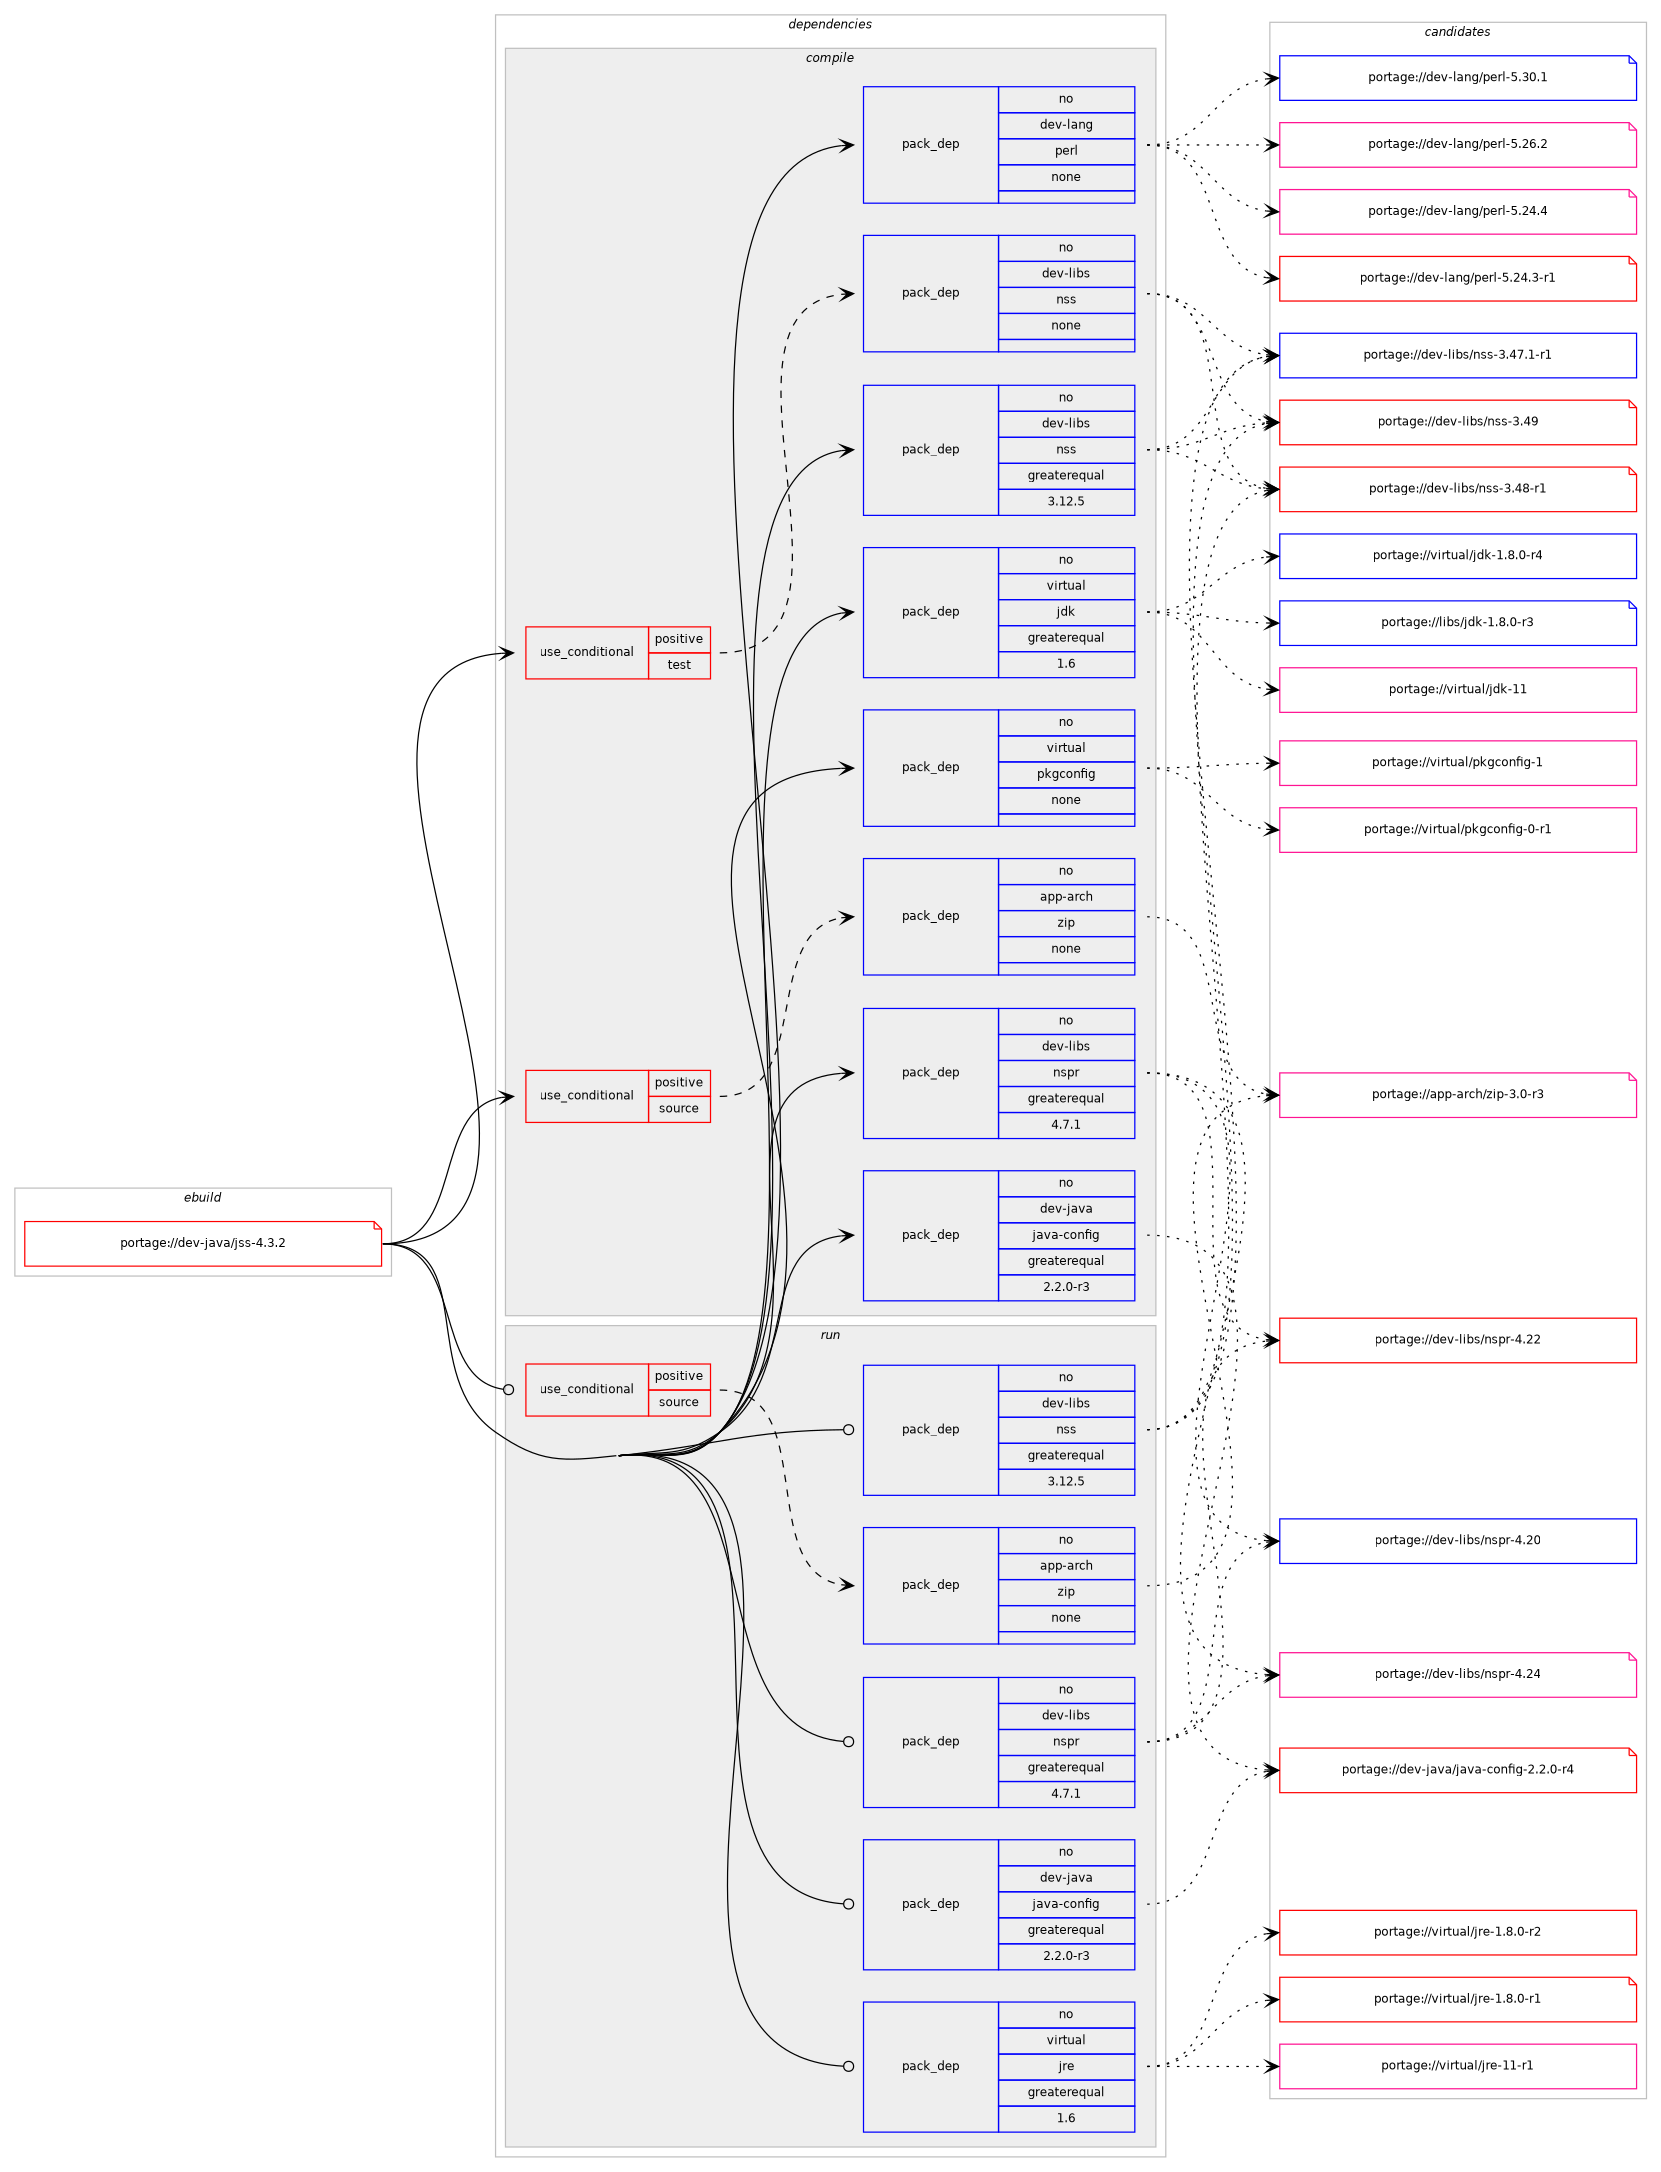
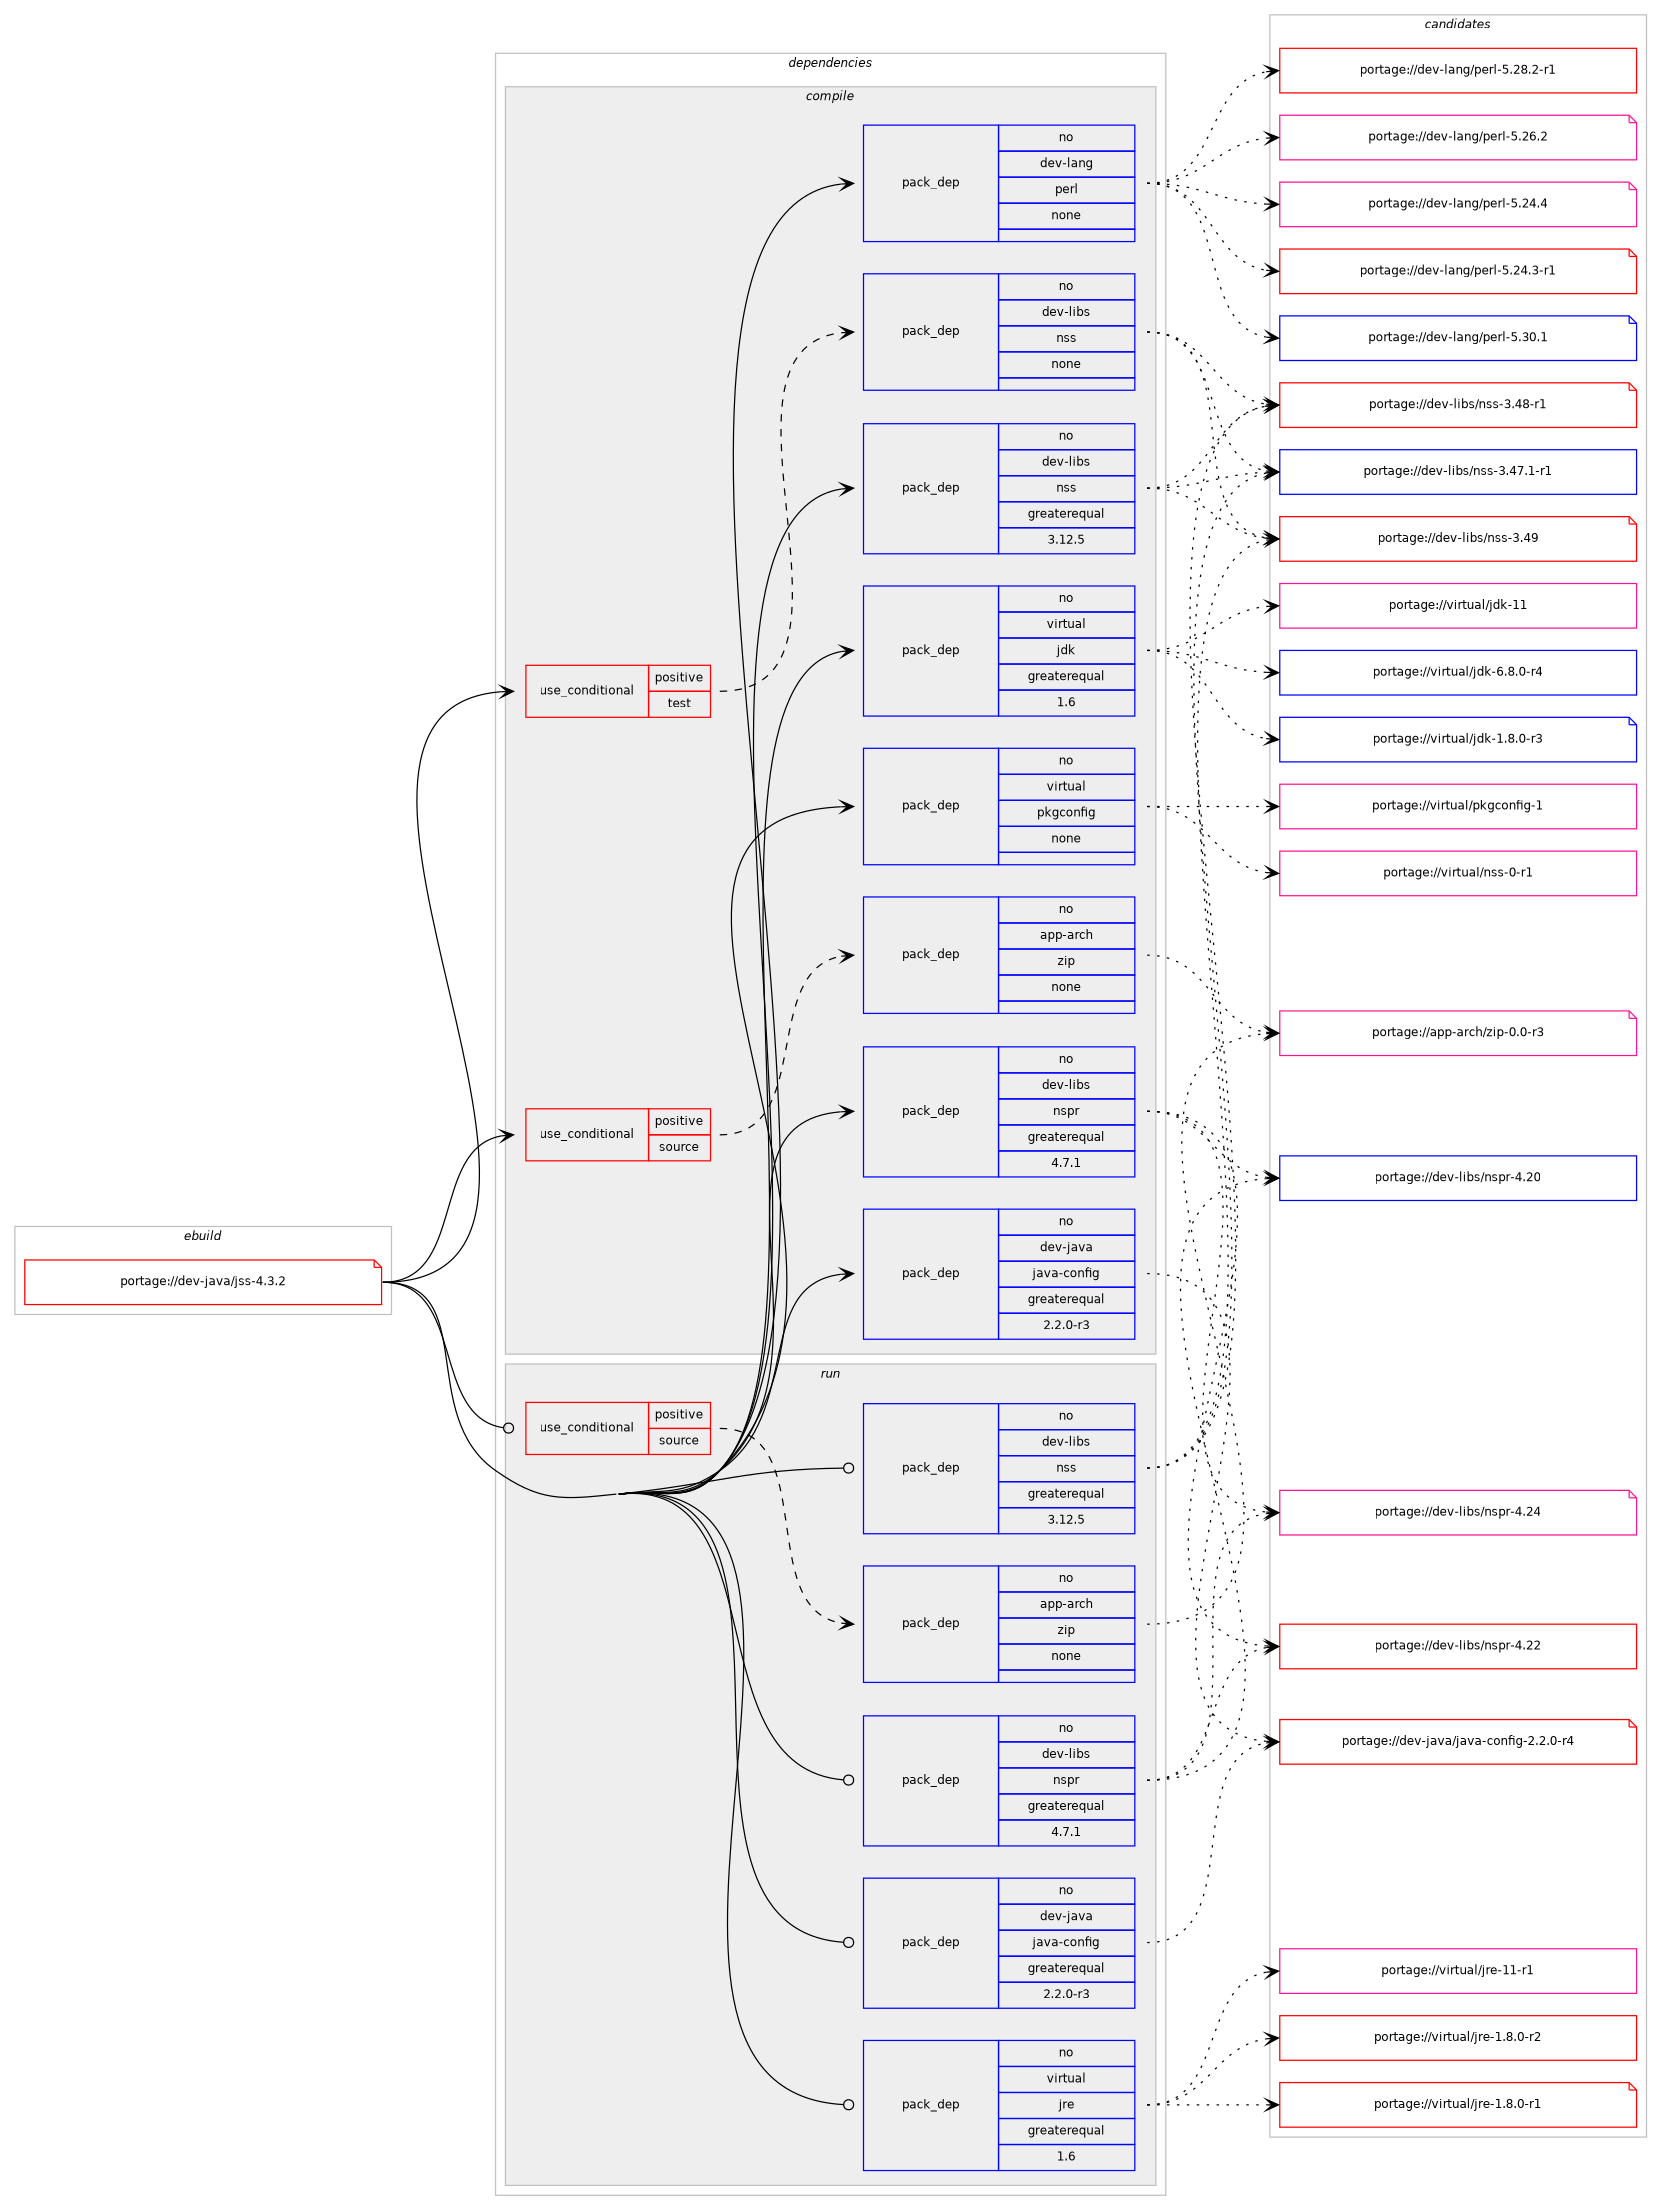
node "portage://dev-lang/perl-5.28.2-r1": added
node "portage://virtual/jdk-1.8.0-r4": label "portage://virtual/jdk-1.8.0-r4" -> "portage://virtual/jdk-6.8.0-r4"
node "portage://libs/jdk-1.8.0-r3": label "portage://libs/jdk-1.8.0-r3" -> "portage://virtual/jdk-1.8.0-r3"
node "portage://virtual/pkgconfig-0-r1": label "portage://virtual/pkgconfig-0-r1" -> "portage://virtual/nss-0-r1"
node "portage://app-arch/zip-3.0-r3": label "portage://app-arch/zip-3.0-r3" -> "portage://app-arch/zip-0.0-r3"
